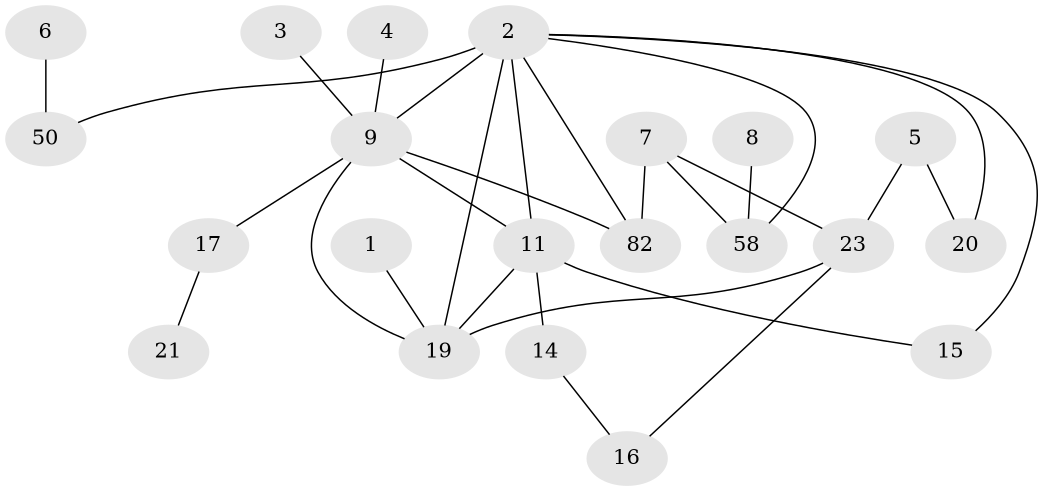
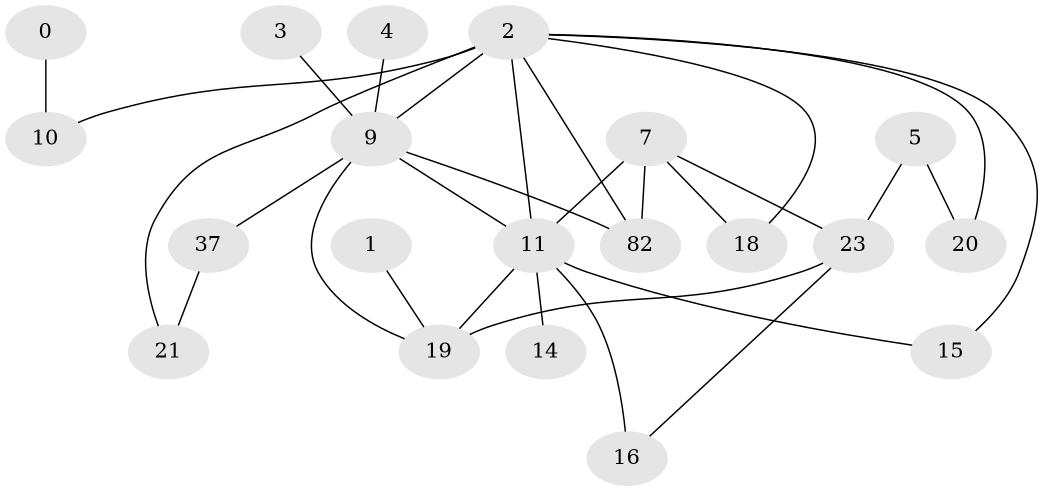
node "6": label "6" -> "0"
node "50": label "50" -> "10"
node "8": removed
edge "2" -- "19": now "2" -- "21"
edge "7" -- "11": added
node "17": label "17" -> "37"
node "58": label "58" -> "18"
edge "14" -- "16": now "11" -- "16"
